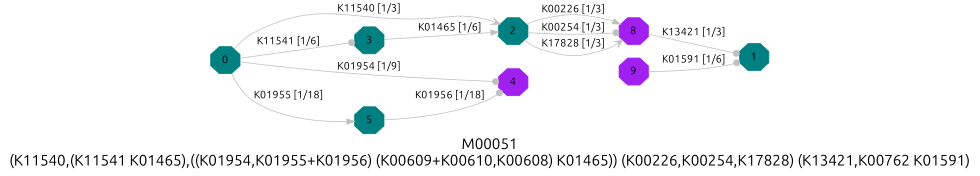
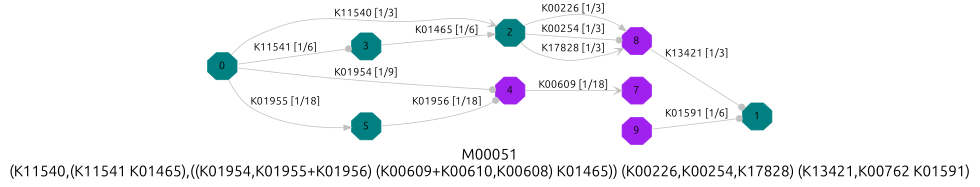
node "7": added
